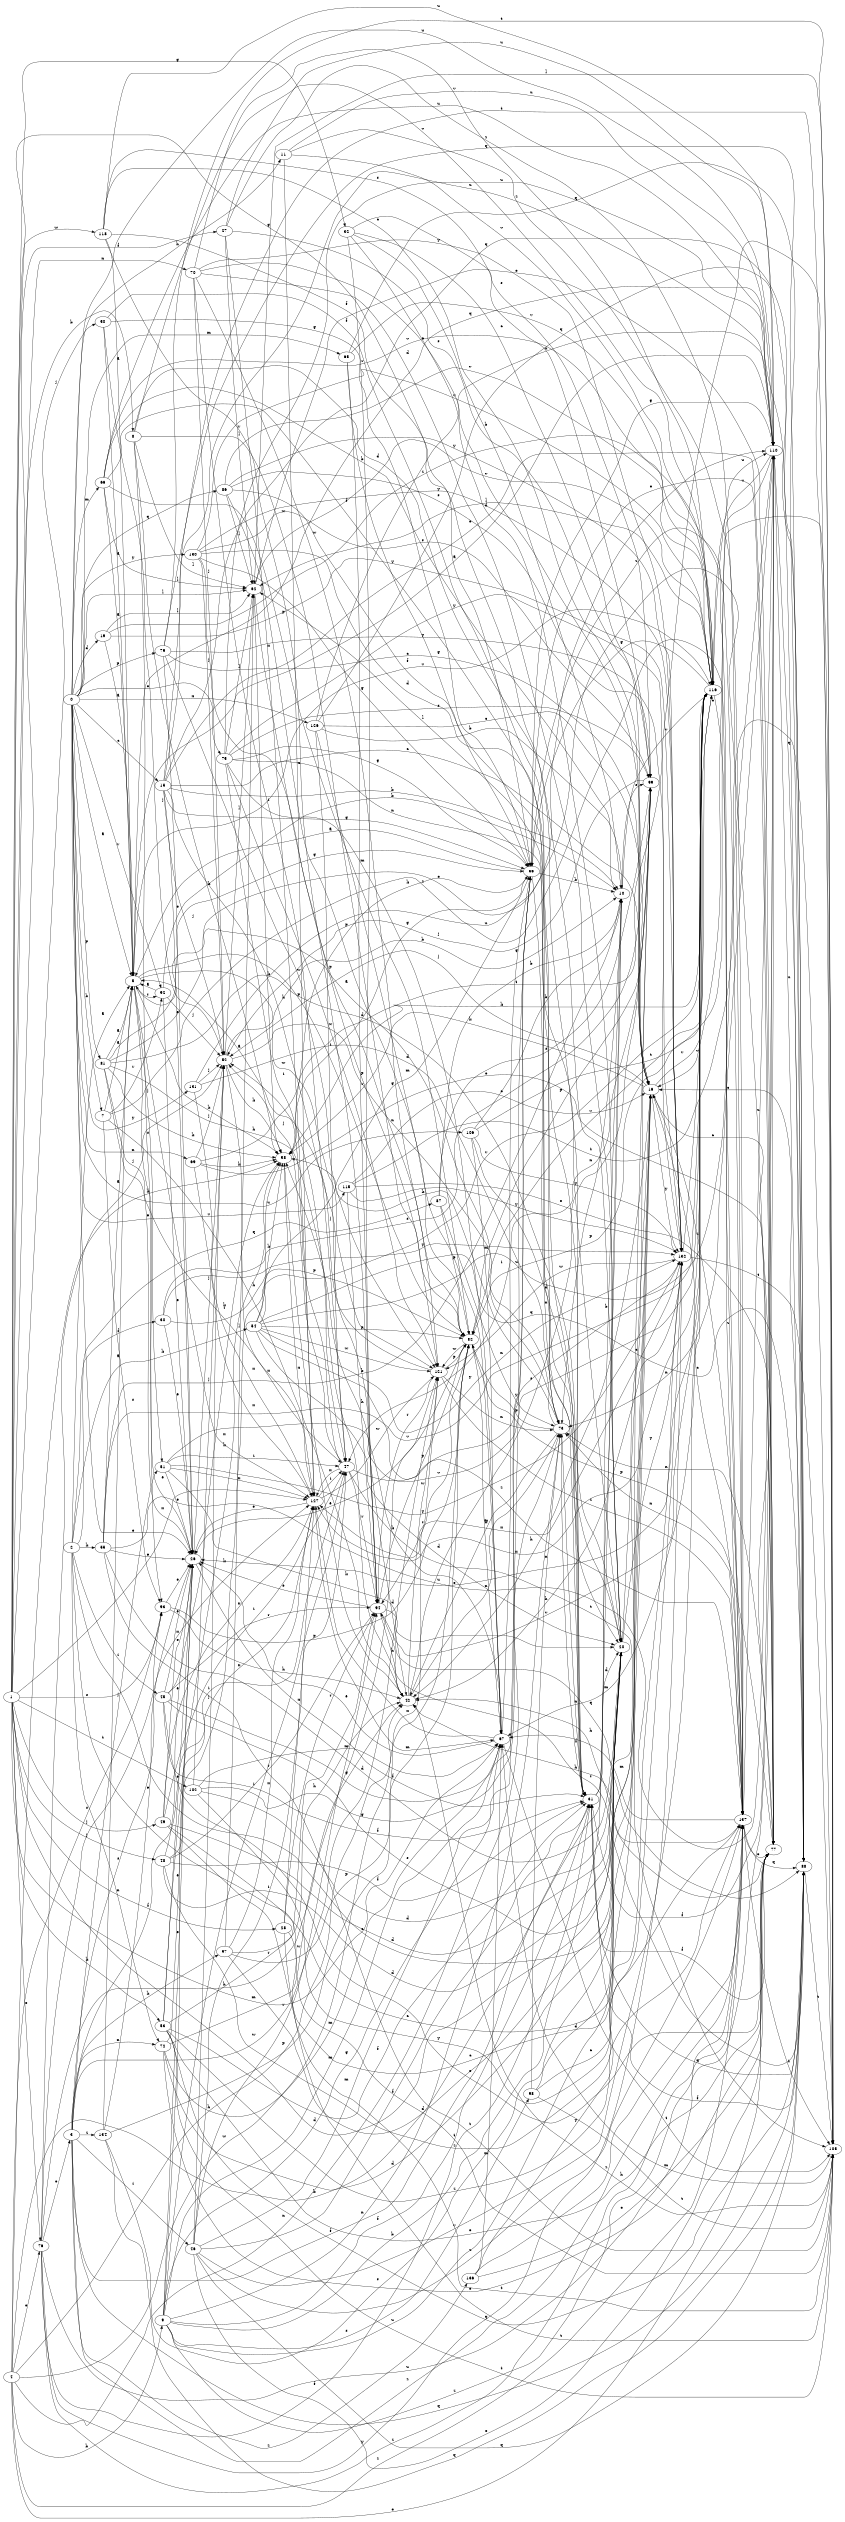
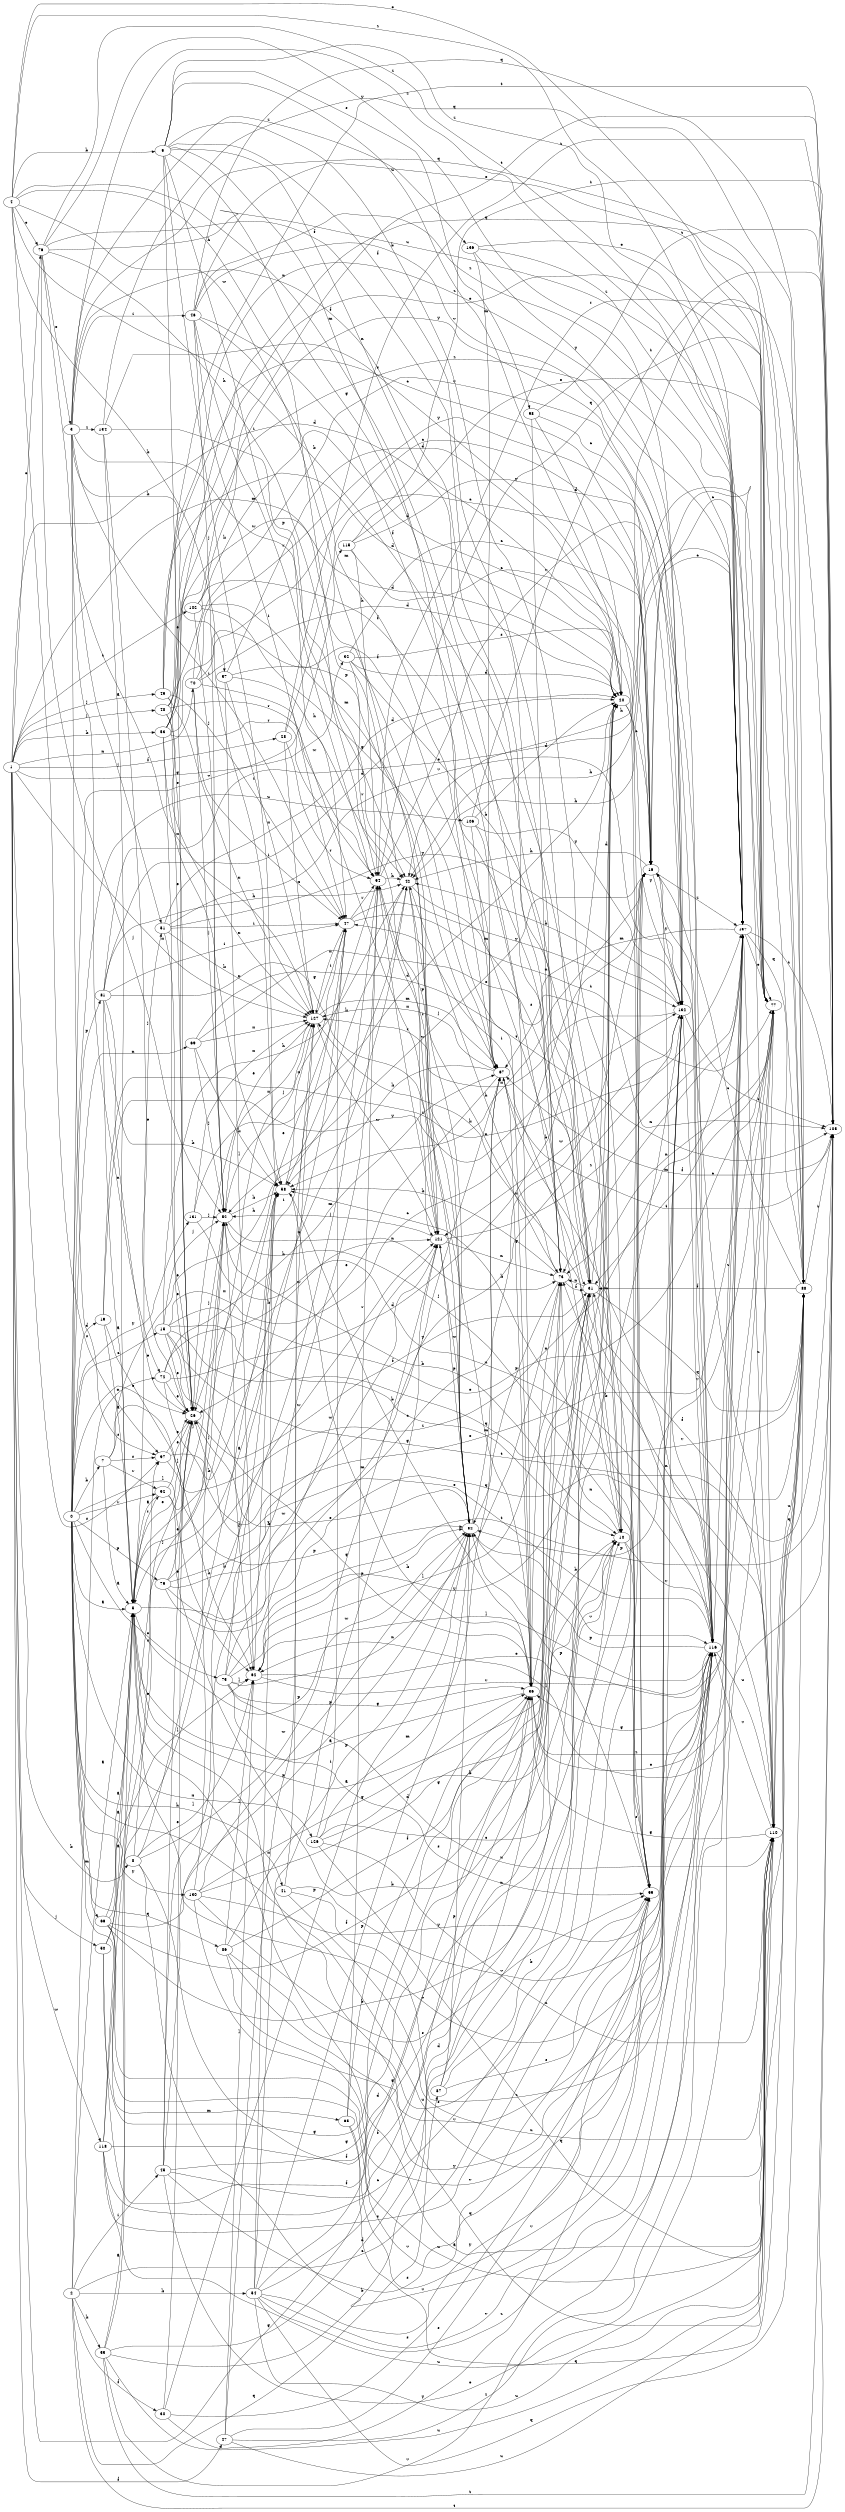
node "11": label "11" -> "41"
edge "15" -> "110": removed, label "u"
node "93": label "93" -> "97"
